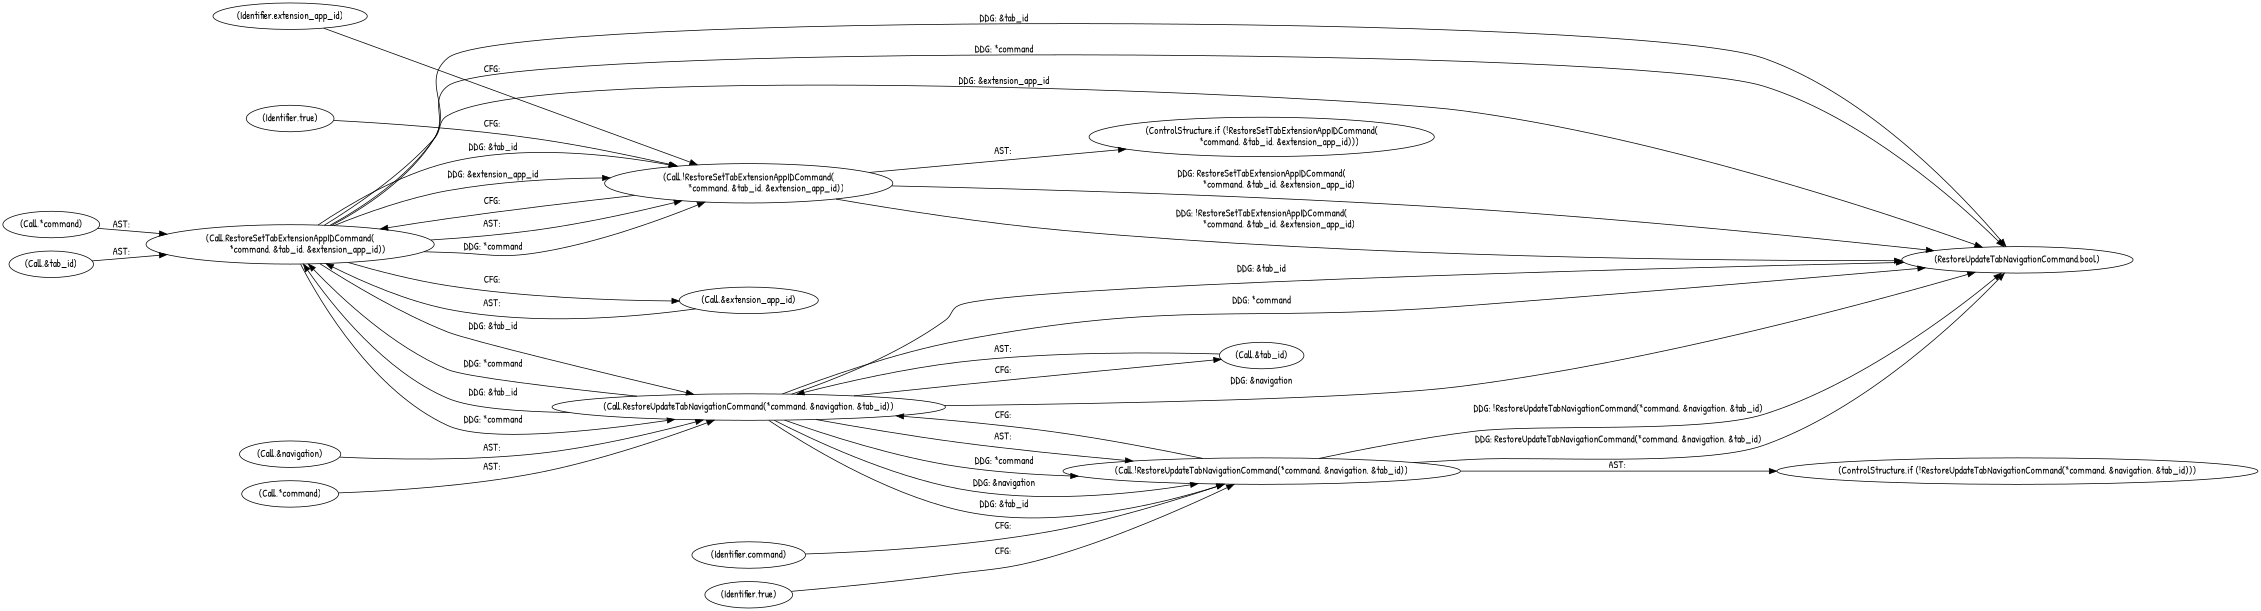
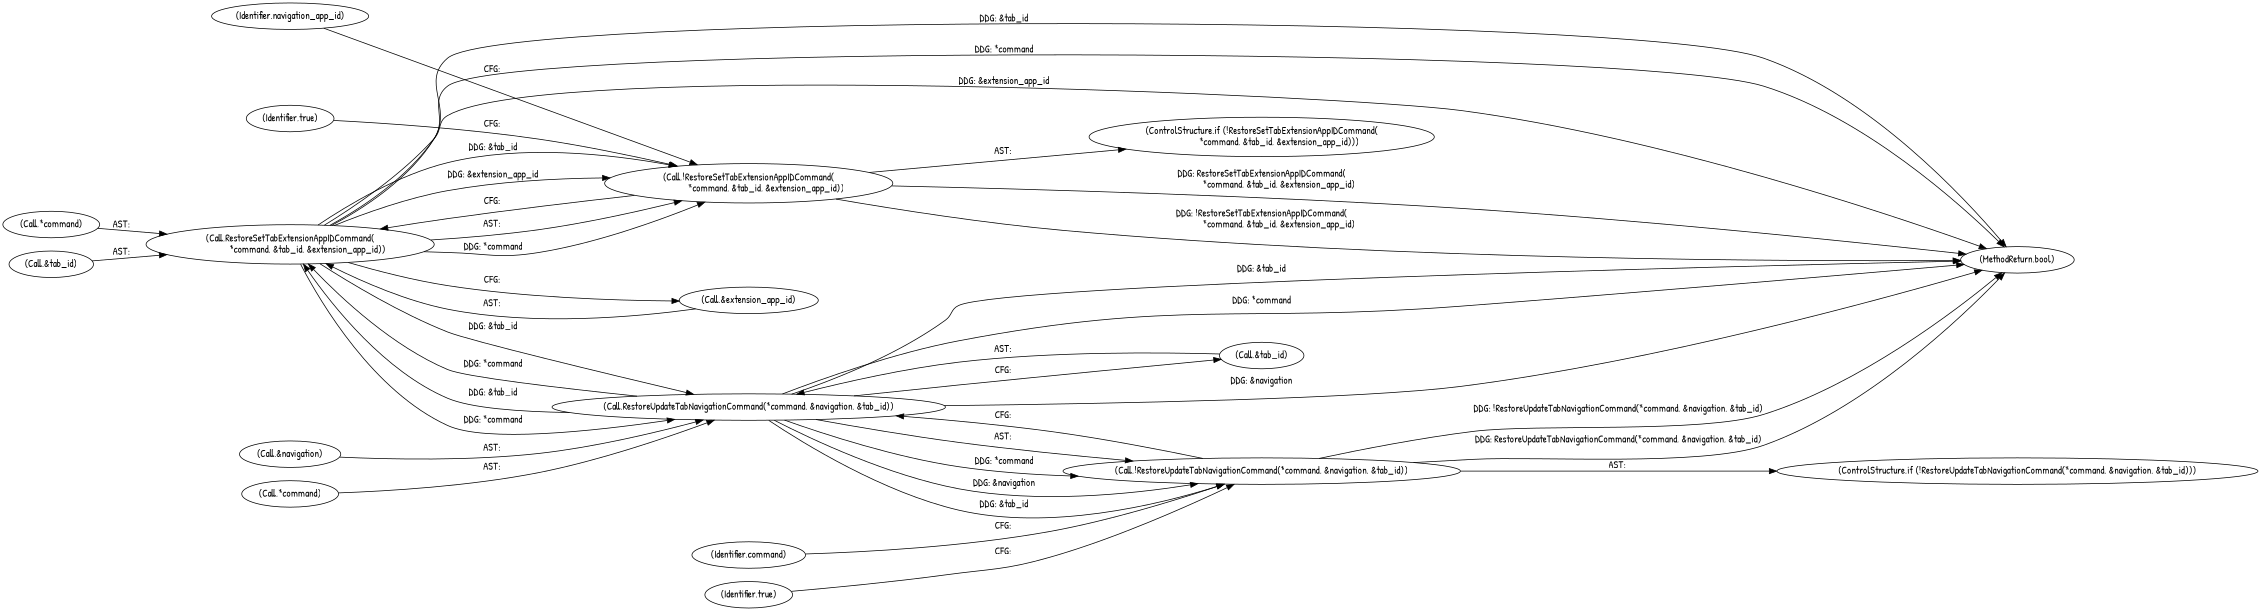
node "(Identifier,extension_app_id)": label "(Identifier,extension_app_id)" -> "(Identifier,navigation_app_id)"
node "(RestoreUpdateTabNavigationCommand,bool)": label "(RestoreUpdateTabNavigationCommand,bool)" -> "(MethodReturn,bool)"
